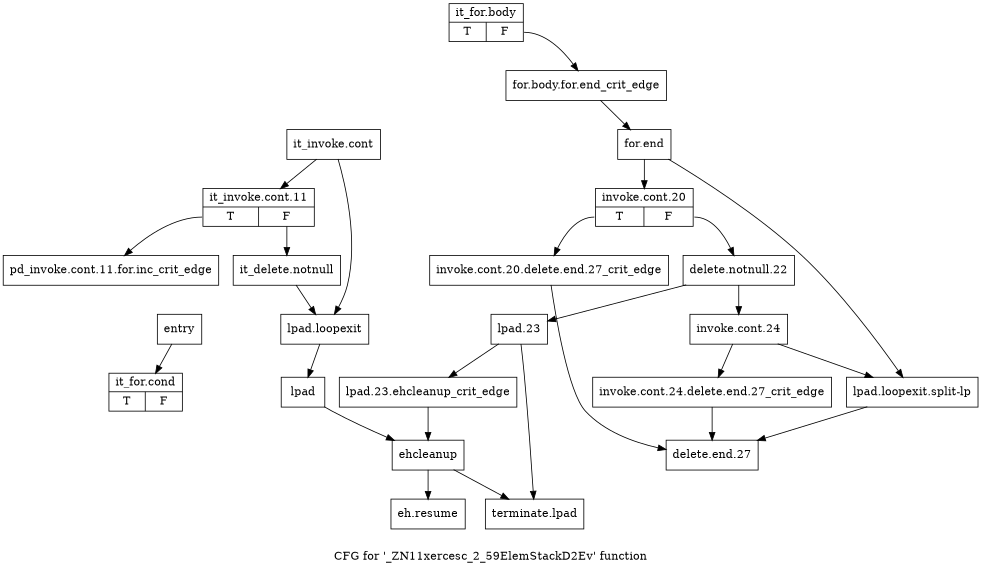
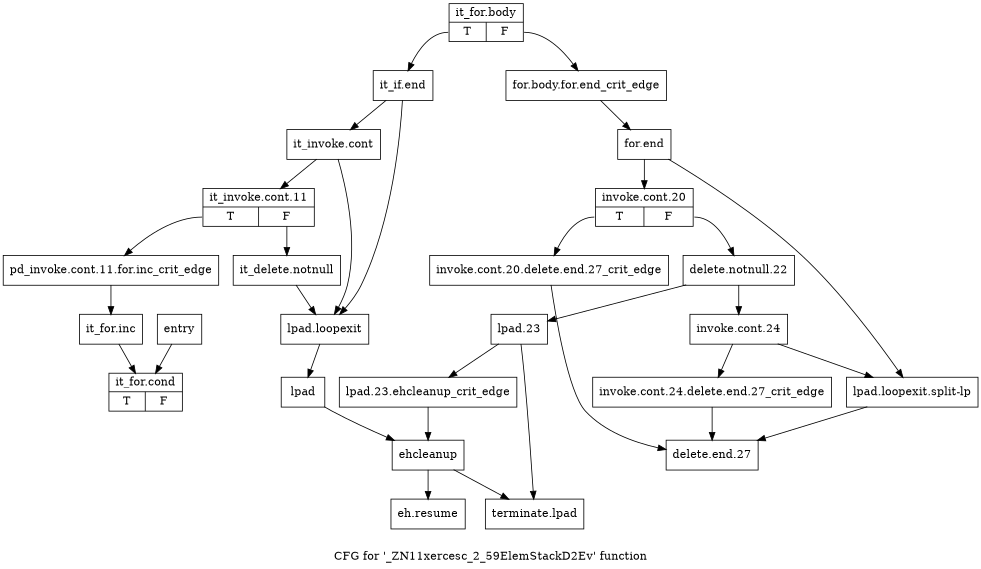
node "it_if.end": added
node "it_for.inc": added
